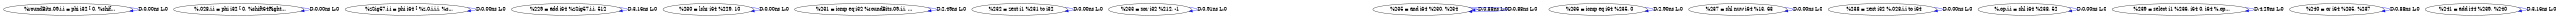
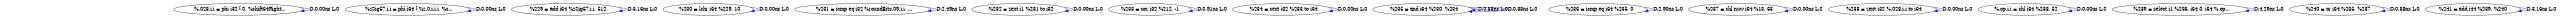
node "%roundBits.09.i.i = phi i32 [ 0, %shif...": removed
node "%234 = sext i32 %233 to i64": added
